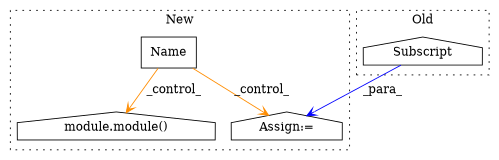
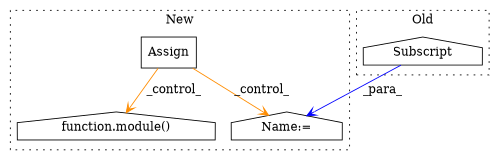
node "Name": label "Name" -> "Assign"
node "module.module()": label "module.module()" -> "function.module()"
node "Assign:=": label "Assign:=" -> "Name:="
